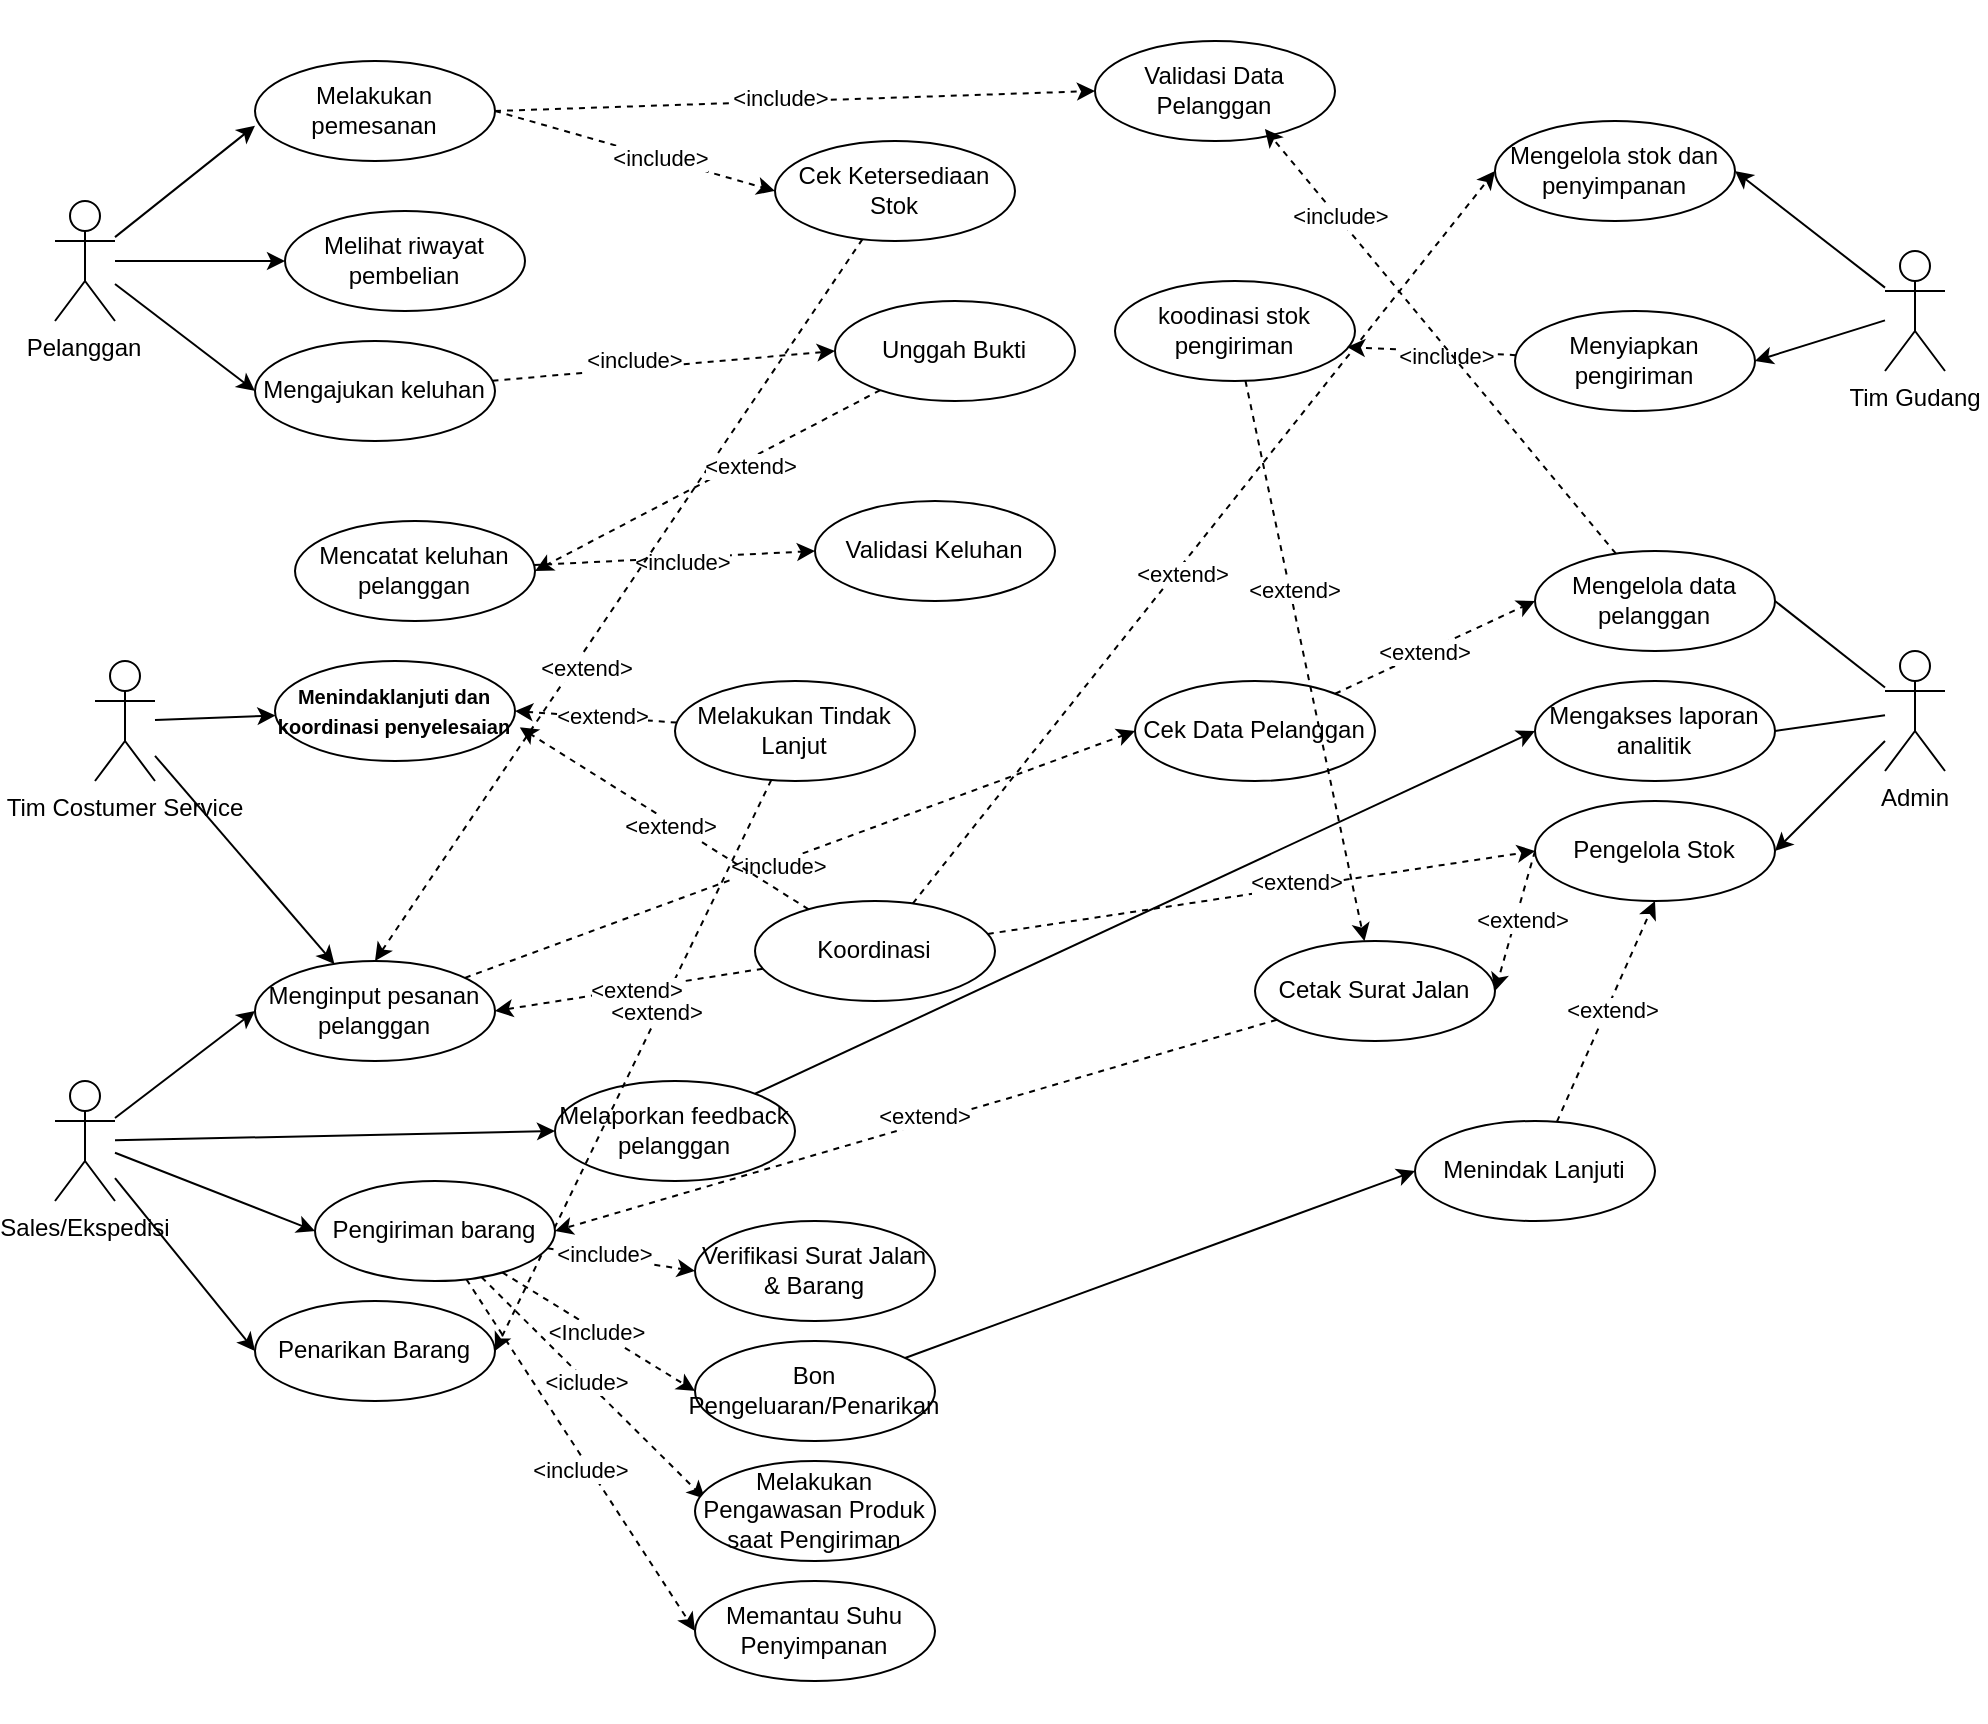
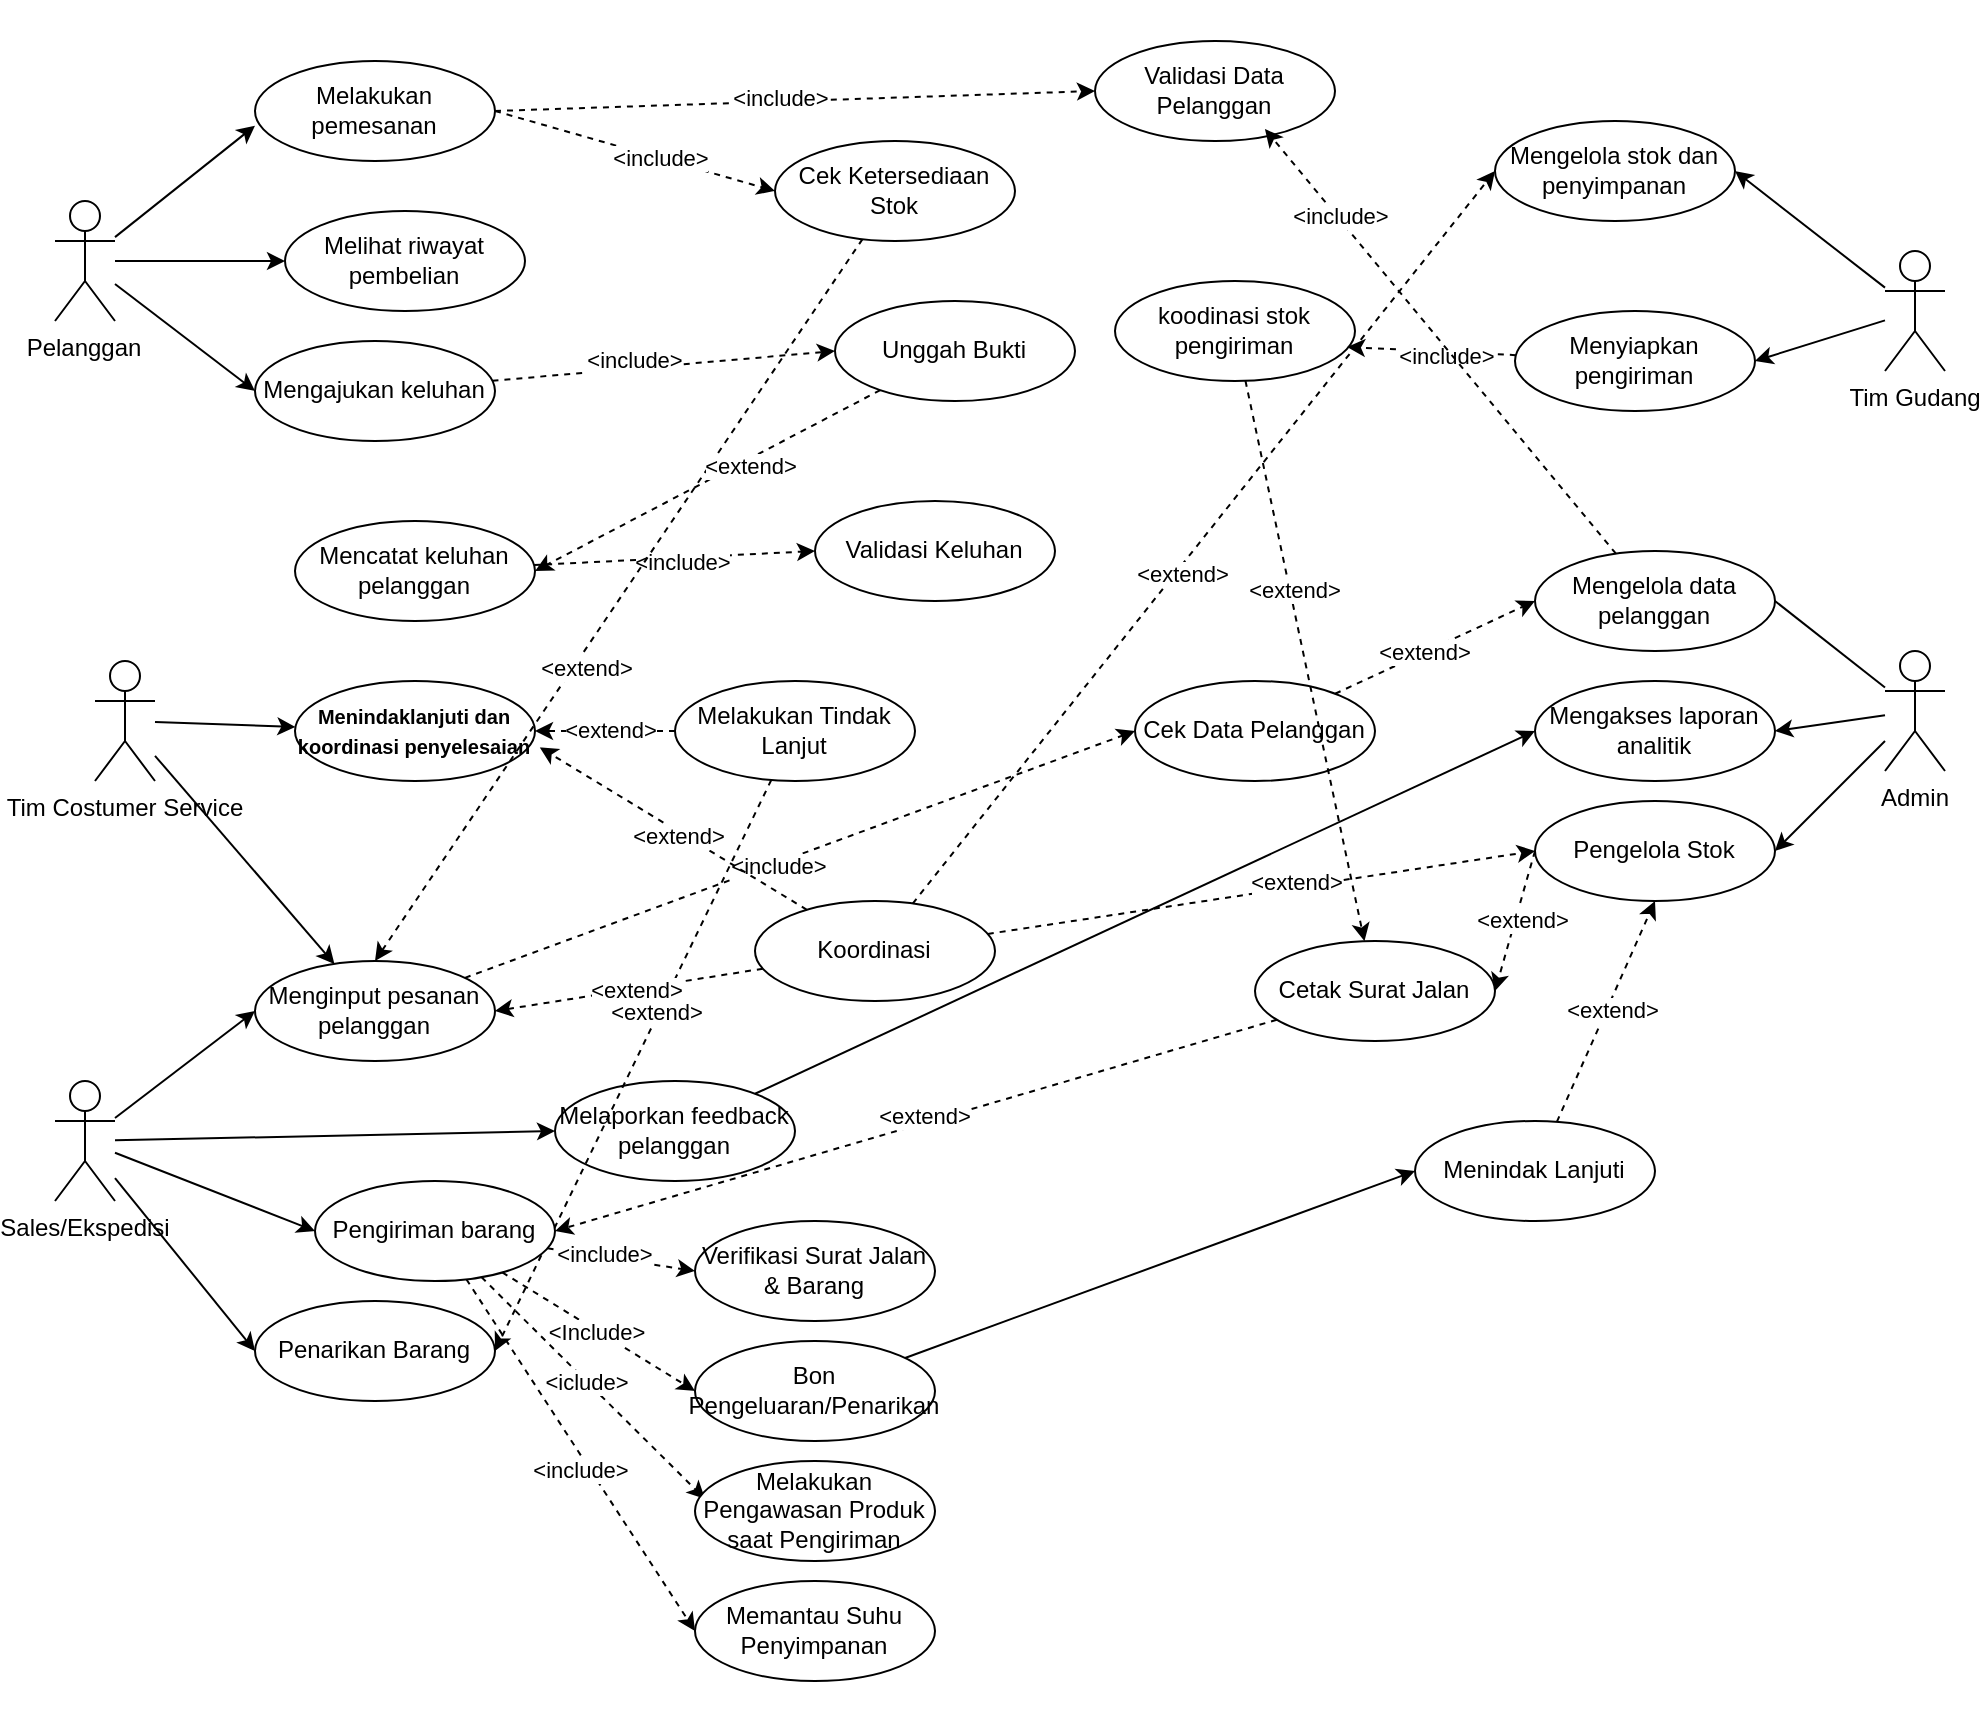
node "Menindaklanjuti dan koordinasi penyelesaian": moved (395, 711) -> (415, 731)
edge "Admin" -- "Mengakses laporan analitik": arrowhead none -> classic
